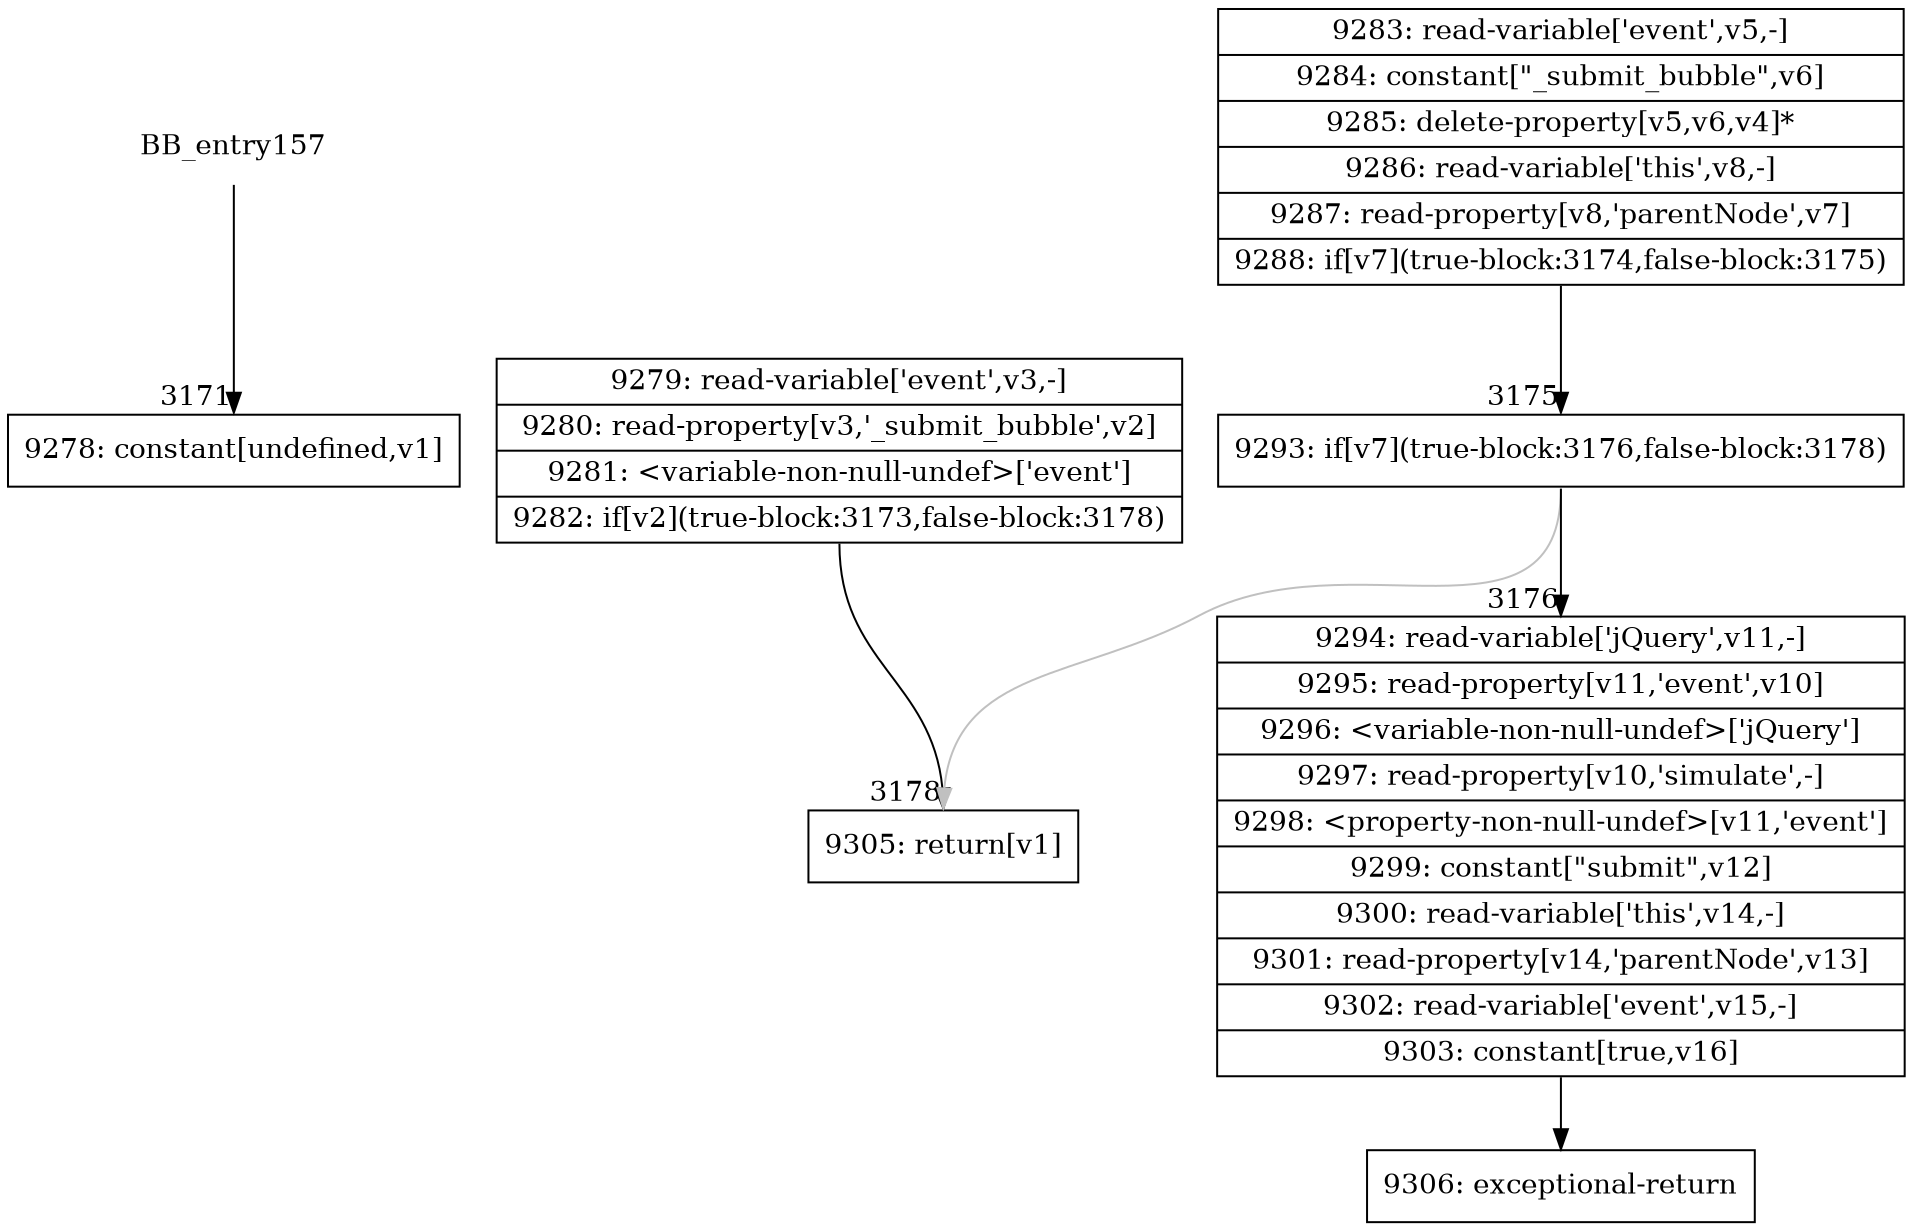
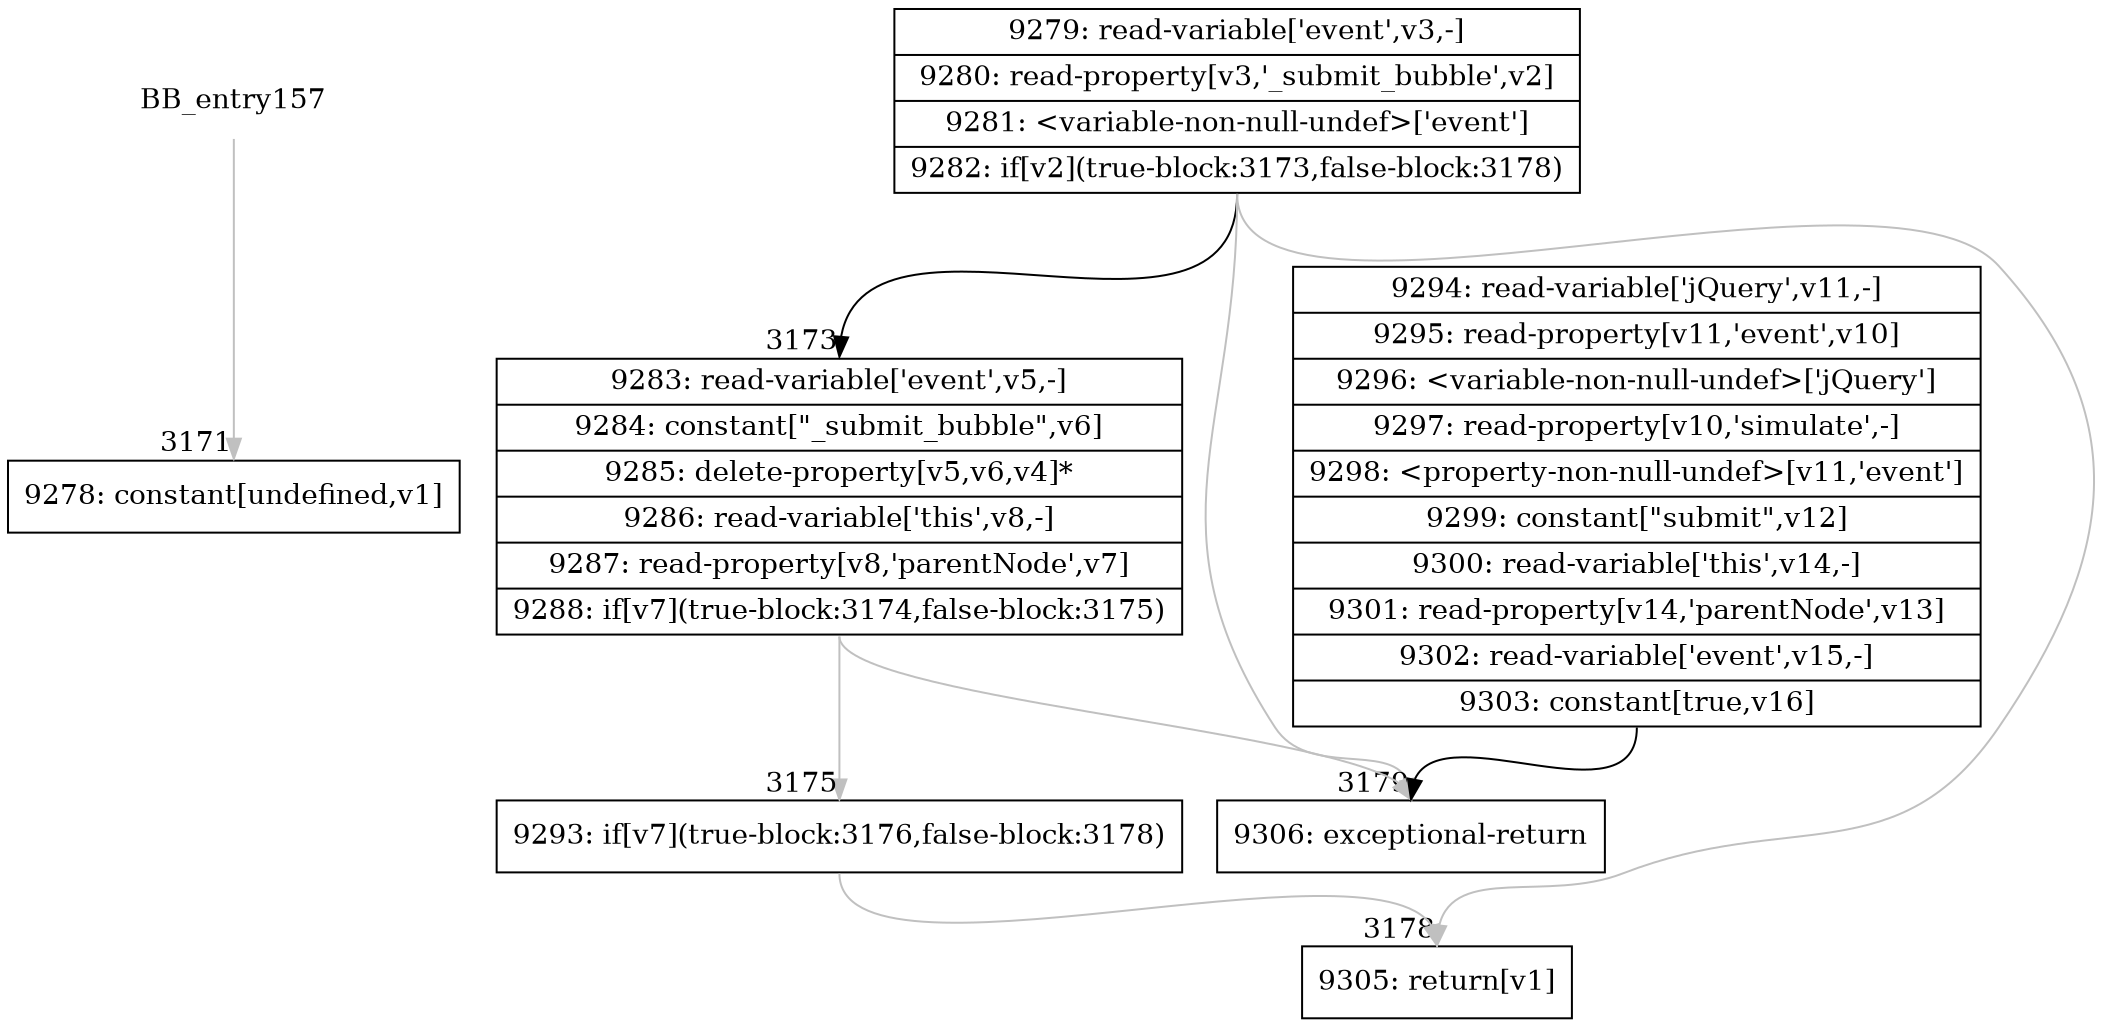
edge "9279: read-variable['event',v3,-]" -> "9283: read-variable['event',v5,-]": added
edge "BB_entry157" -> "9278: constant[undefined,v1]": color black -> gray
edge "9283: read-variable['event',v5,-]" -> "9293: if[v7](true-block:3176,false-block:3178)": color black -> gray
edge "9279: read-variable['event',v3,-]" -> "9306: exceptional-return": added
edge "9293: if[v7](true-block:3176,false-block:3178)" -> "9294: read-variable['jQuery',v11,-]": removed
edge "9279: read-variable['event',v3,-]" -> "9305: return[v1]": color black -> gray
edge "9283: read-variable['event',v5,-]" -> "9306: exceptional-return": added
